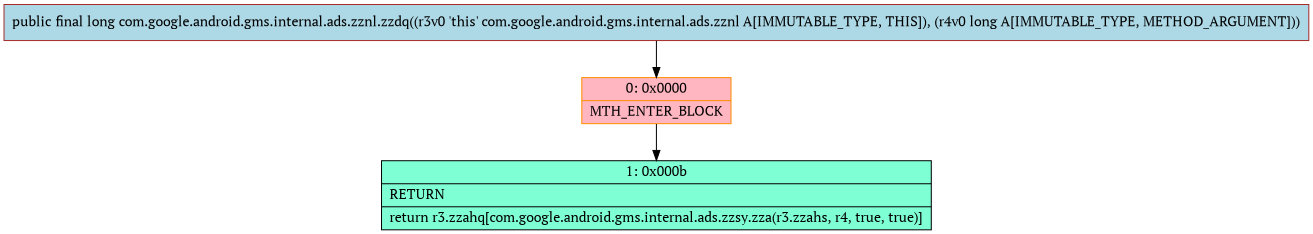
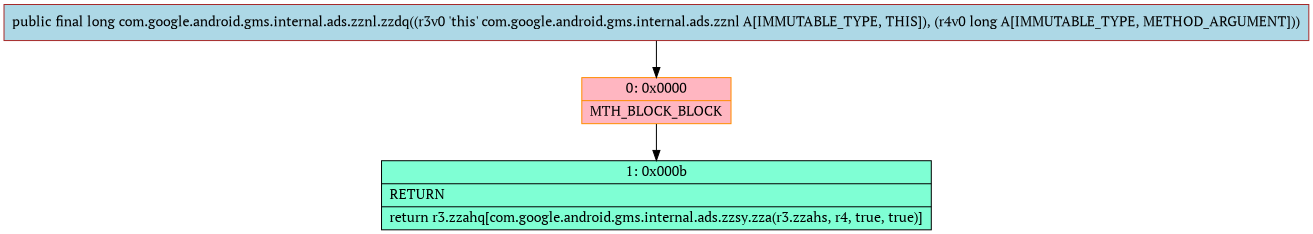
node "0: 0x0000": text "MTH_ENTER_BLOCK" -> "MTH_BLOCK_BLOCK"
